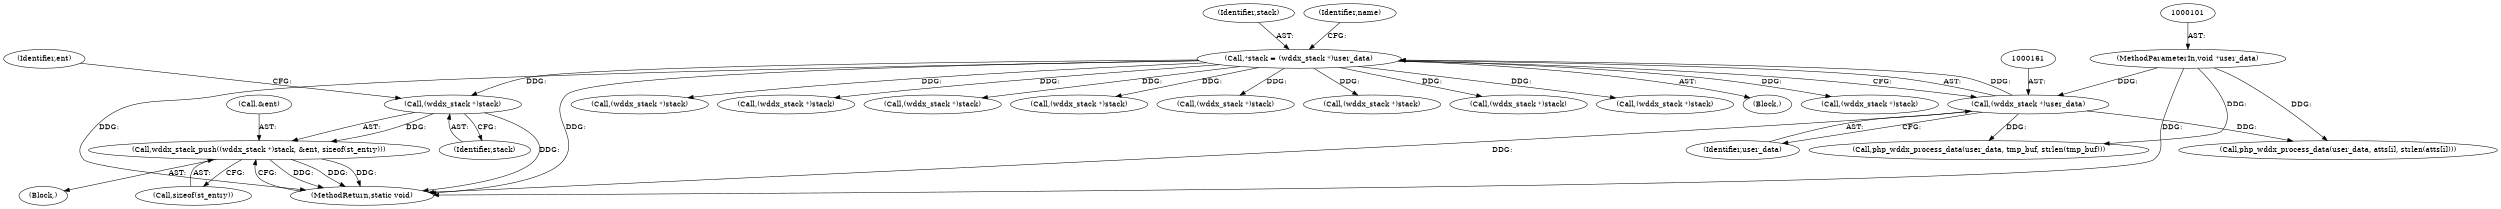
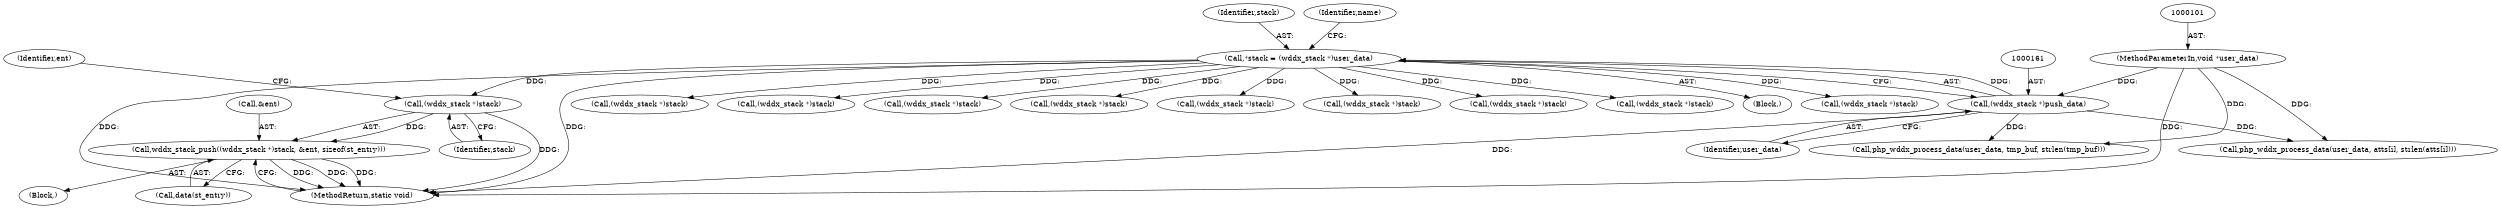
node "(Call,(wddx_stack *)user_data)": label "(Call,(wddx_stack *)user_data)" -> "(Call,(wddx_stack *)push_data)"
node "(Call,sizeof(st_entry))": label "(Call,sizeof(st_entry))" -> "(Call,data(st_entry))"
